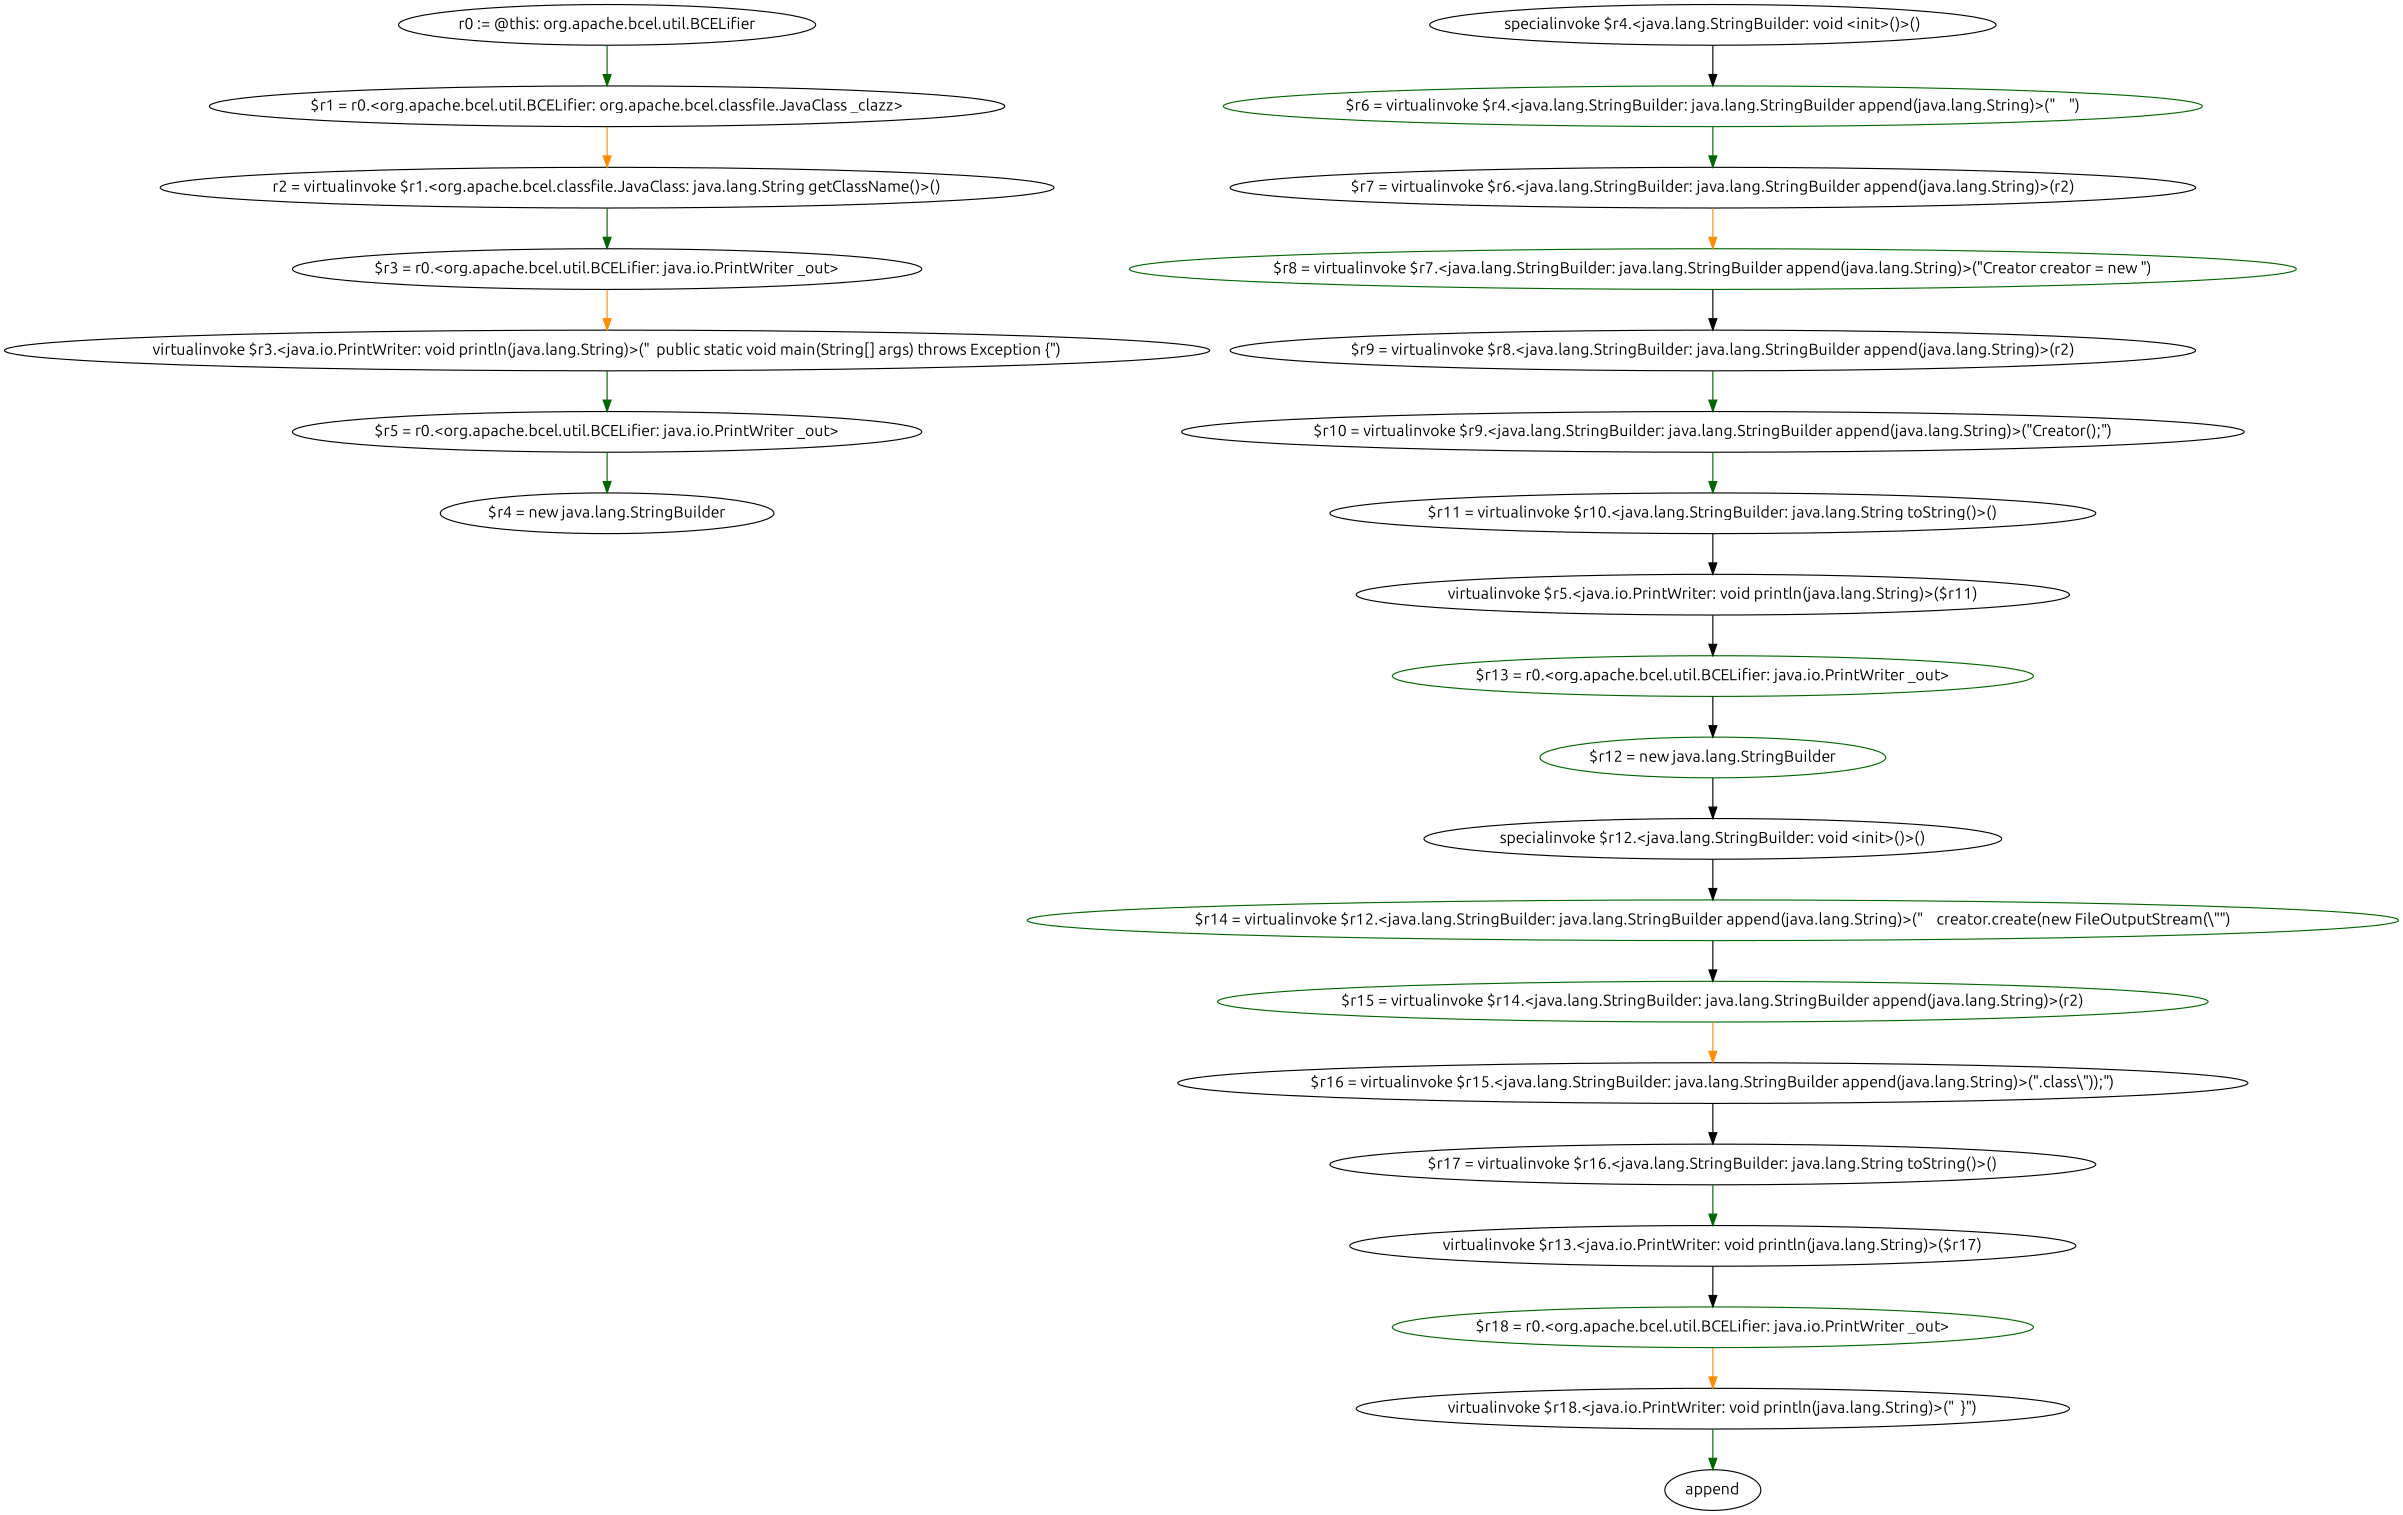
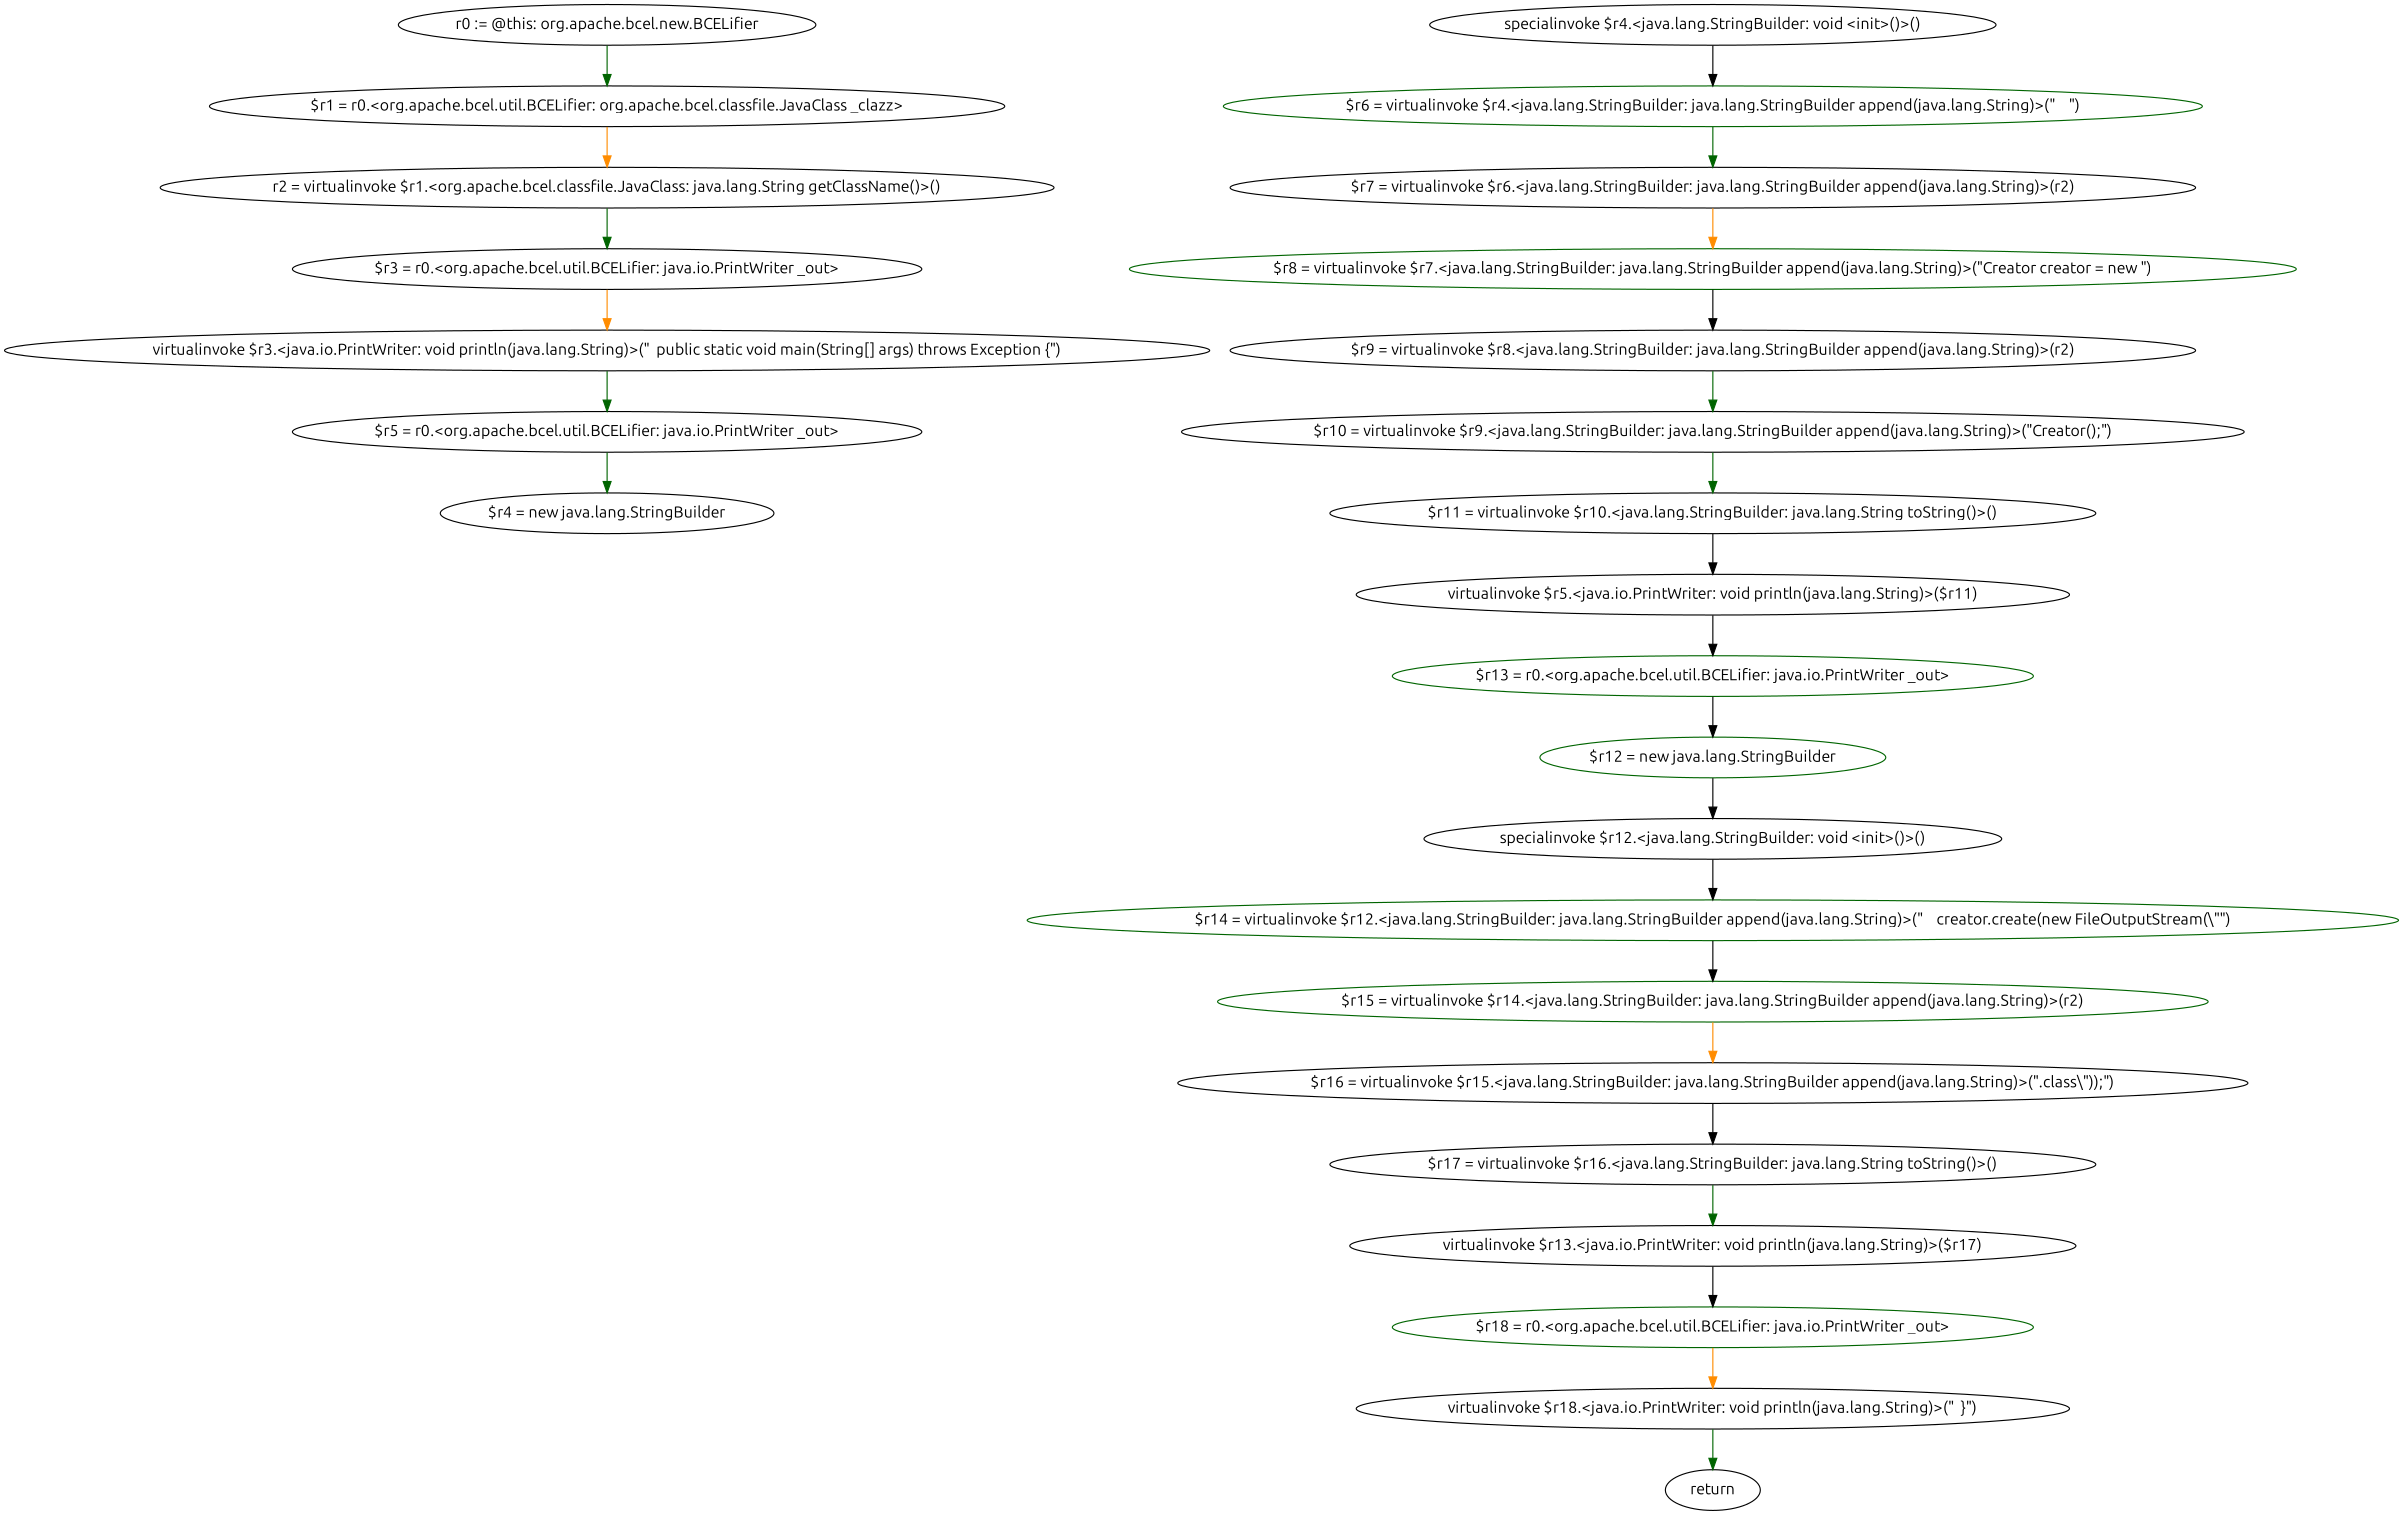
node "r0 := @this: org.apache.bcel.util.BCELifier": label "r0 := @this: org.apache.bcel.util.BCELifier" -> "r0 := @this: org.apache.bcel.new.BCELifier"
node "append": label "append" -> "return"
